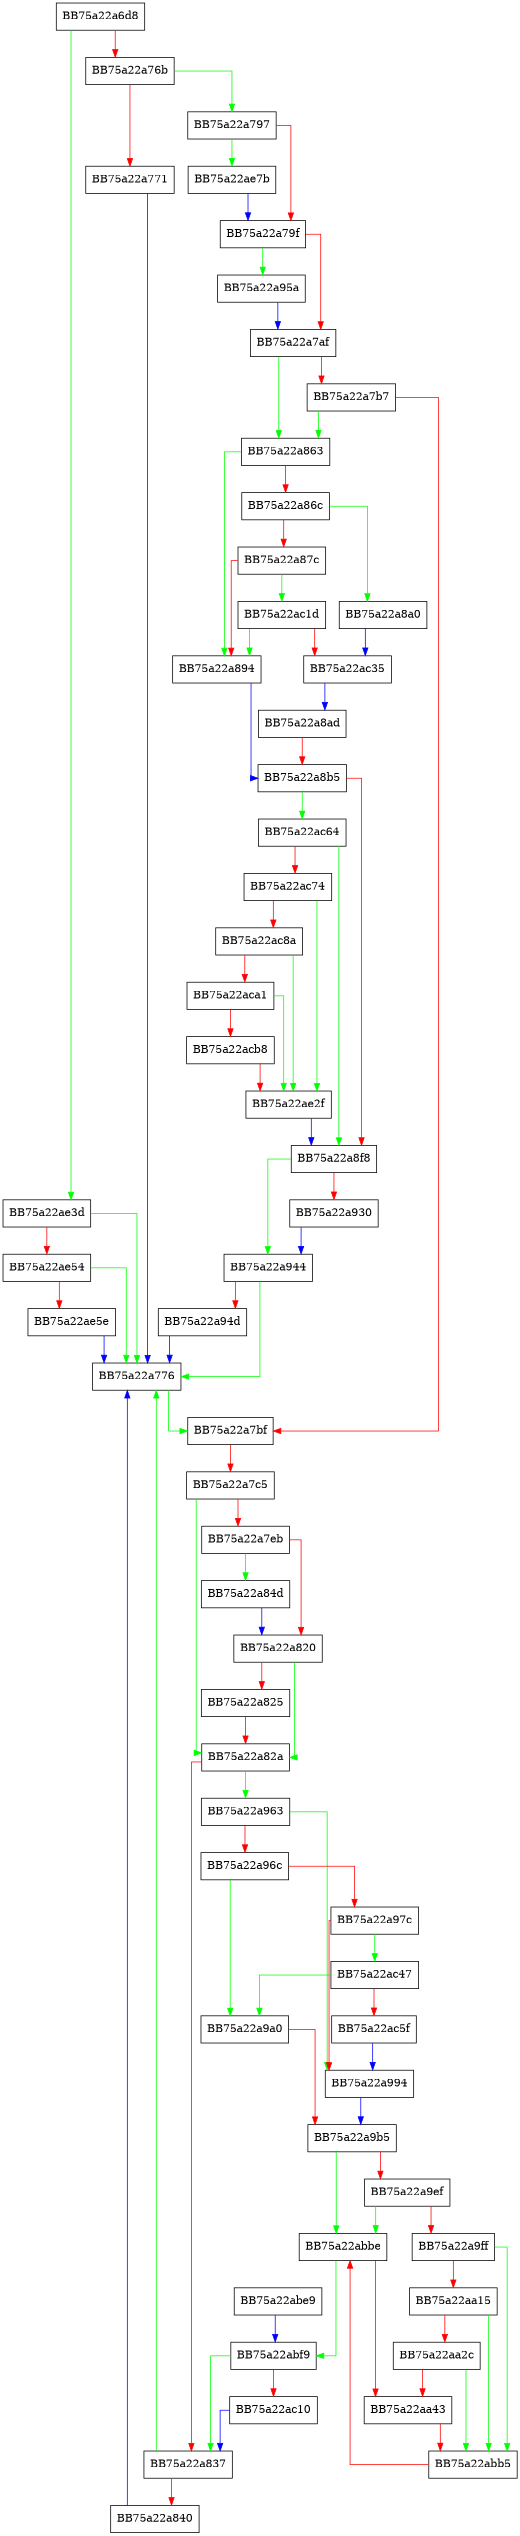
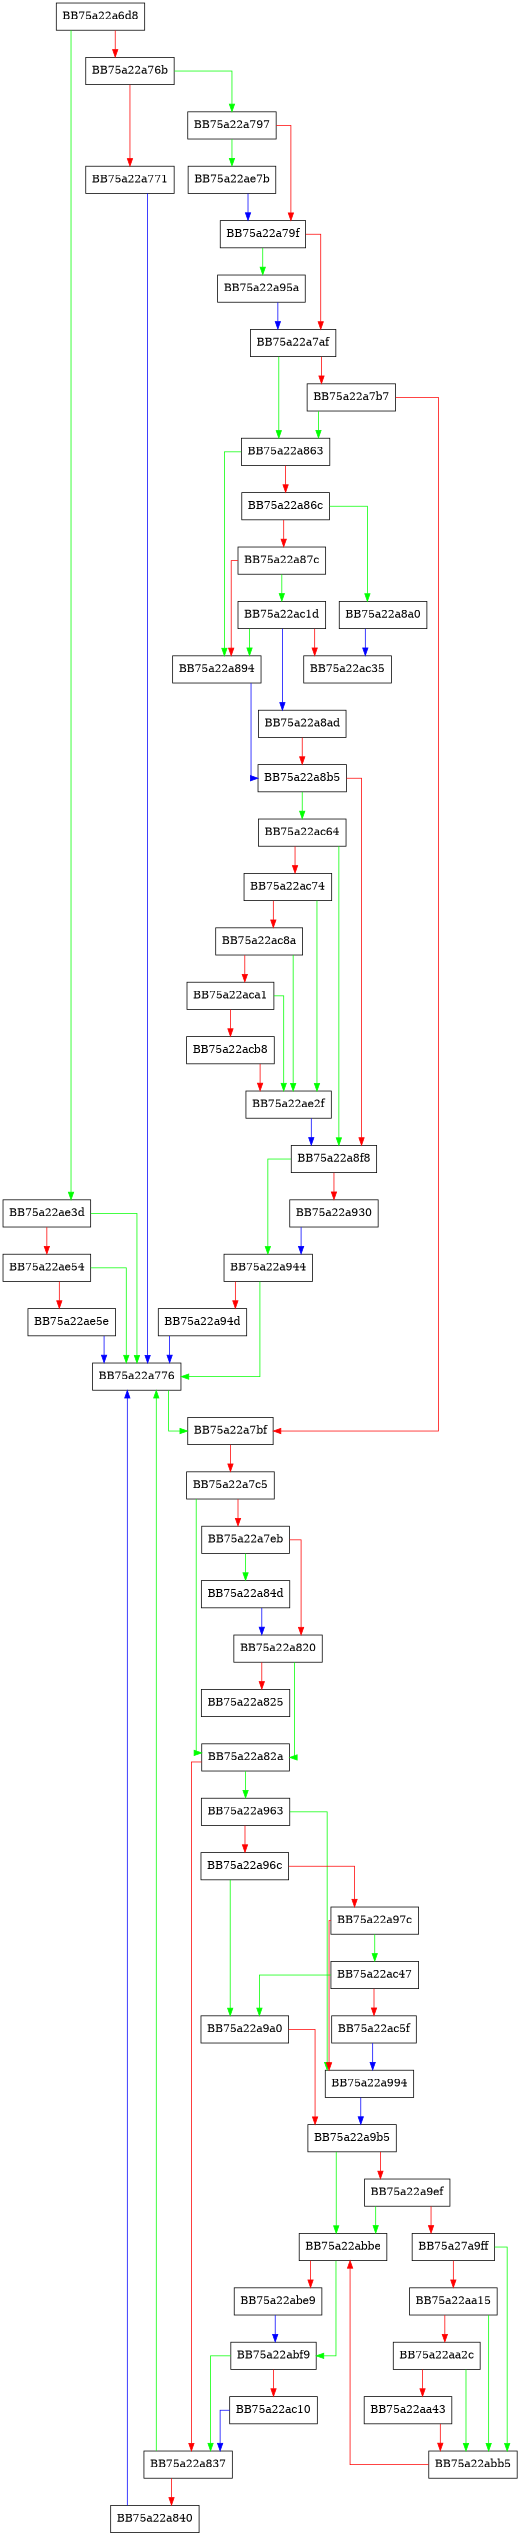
edge "BB75a22ac35" -> "BB75a22a8ad": now "BB75a22ac1d" -> "BB75a22a8ad"
edge "BB75a22a825" -> "BB75a22a82a": removed
node "BB75a22a9ff": label "BB75a22a9ff" -> "BB75a27a9ff"
edge "BB75a22abbe" -> "BB75a22aa43": now "BB75a22abbe" -> "BB75a22abe9"
